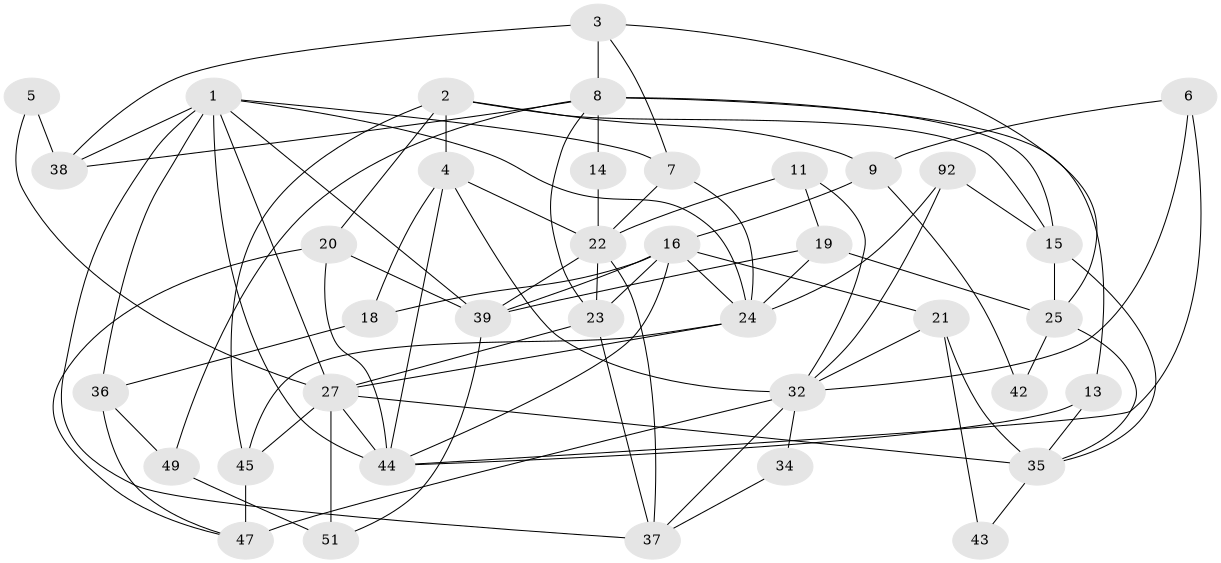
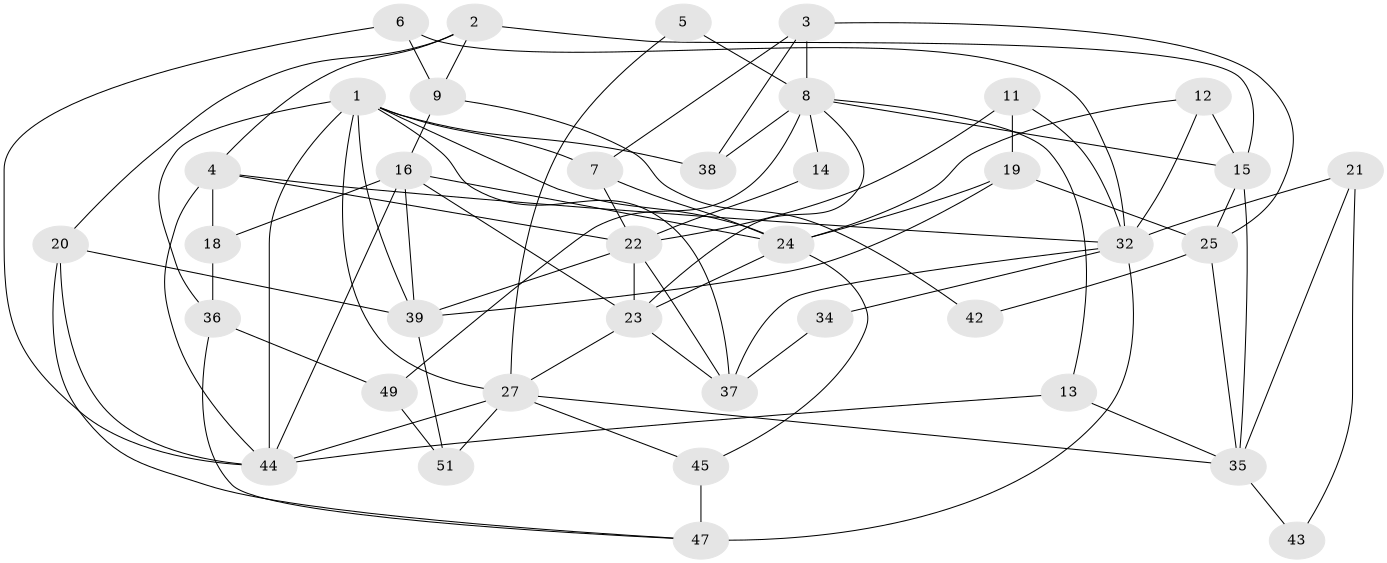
edge "5" -- "38": now "5" -- "8"
node "92": label "92" -> "12"
edge "2" -- "45": removed
edge "16" -- "21": removed
edge "24" -- "27": now "24" -- "23"
